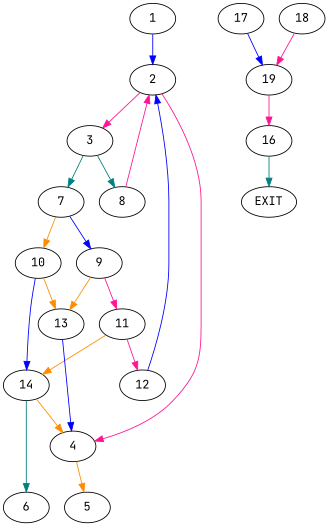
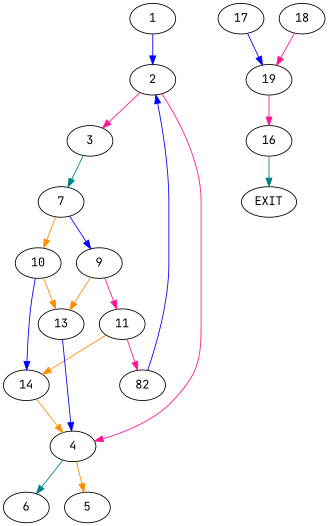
node "8": removed
node "12": label "12" -> "82"
edge "14" -> "6": now "4" -> "6"
